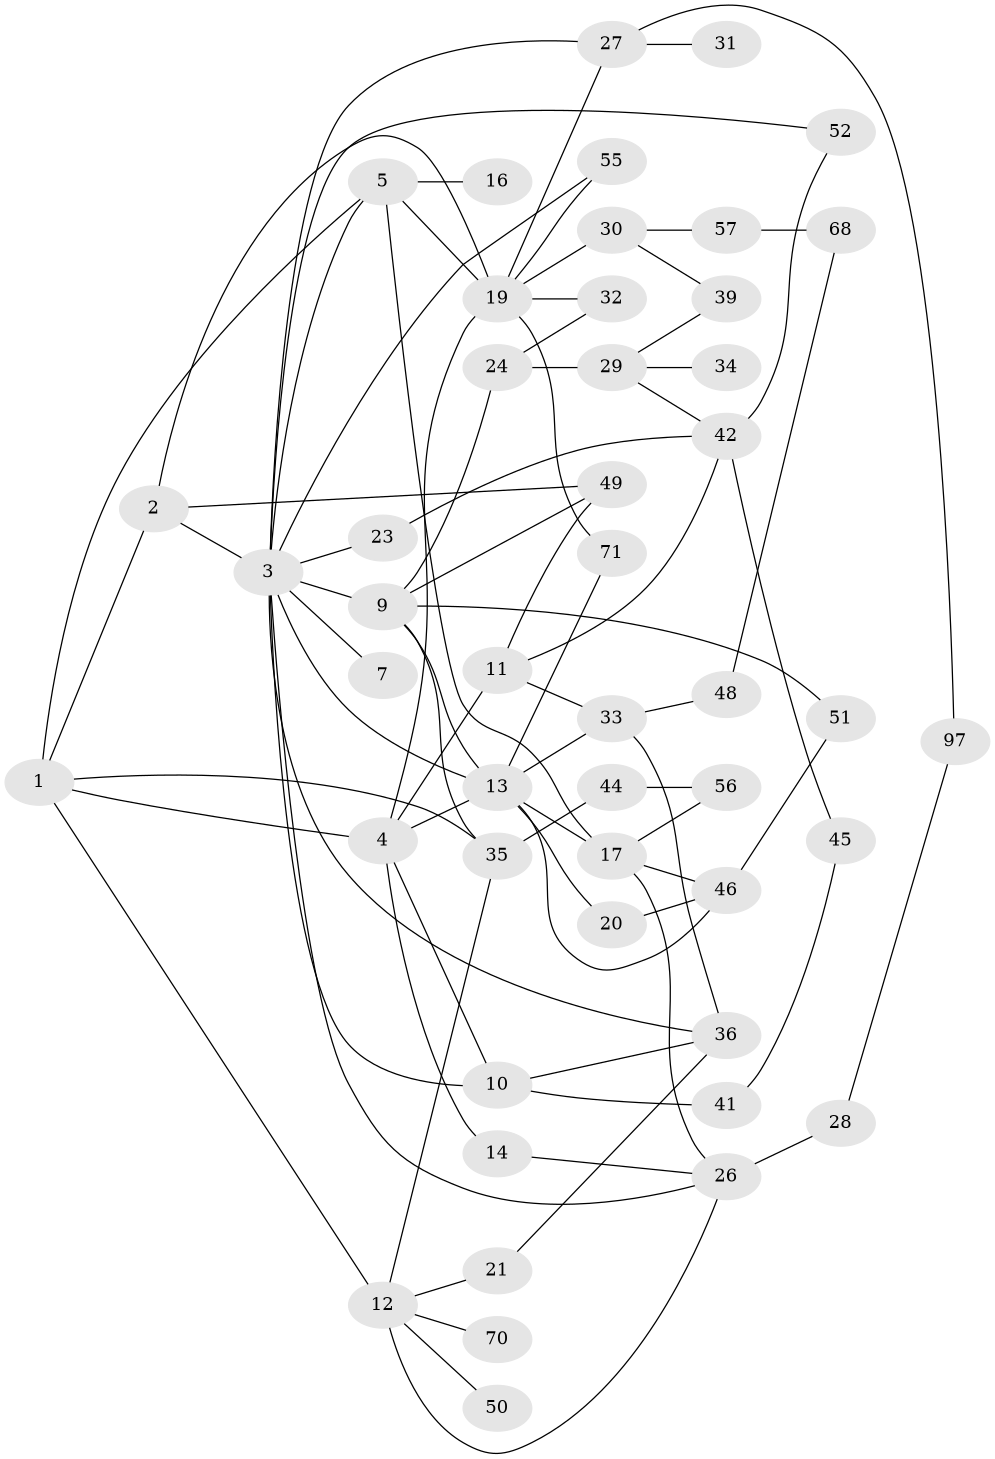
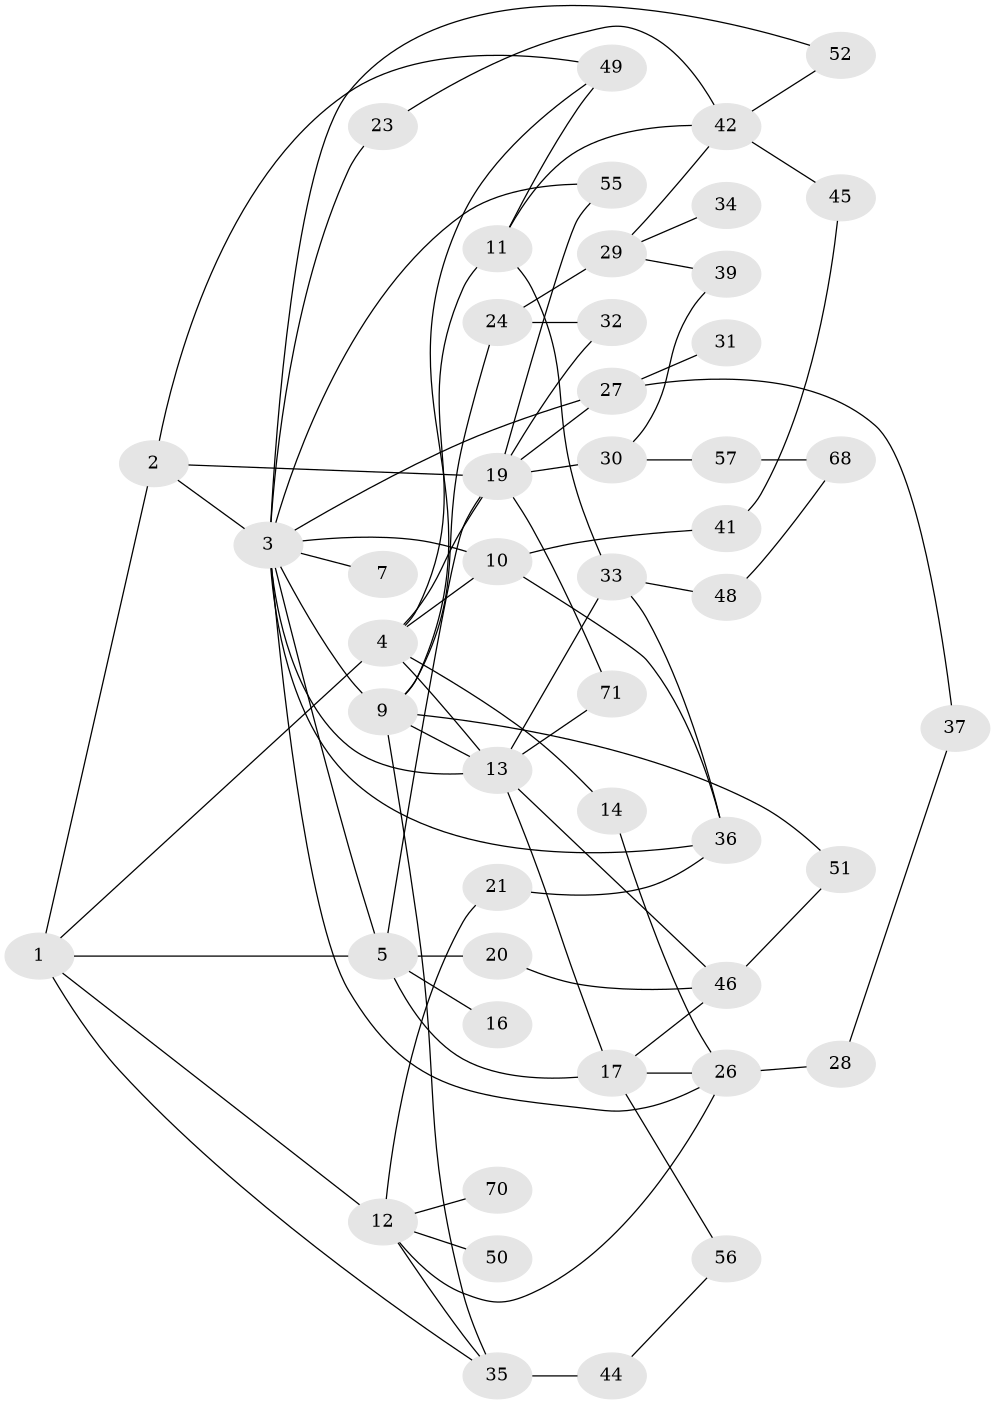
node "97": label "97" -> "37"
edge "13" -- "20": now "5" -- "20"
